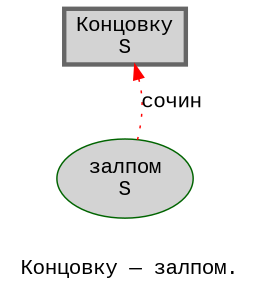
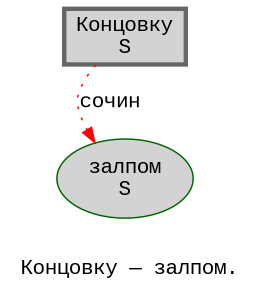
edge "залпом S" -> "Концовку S": reversed
